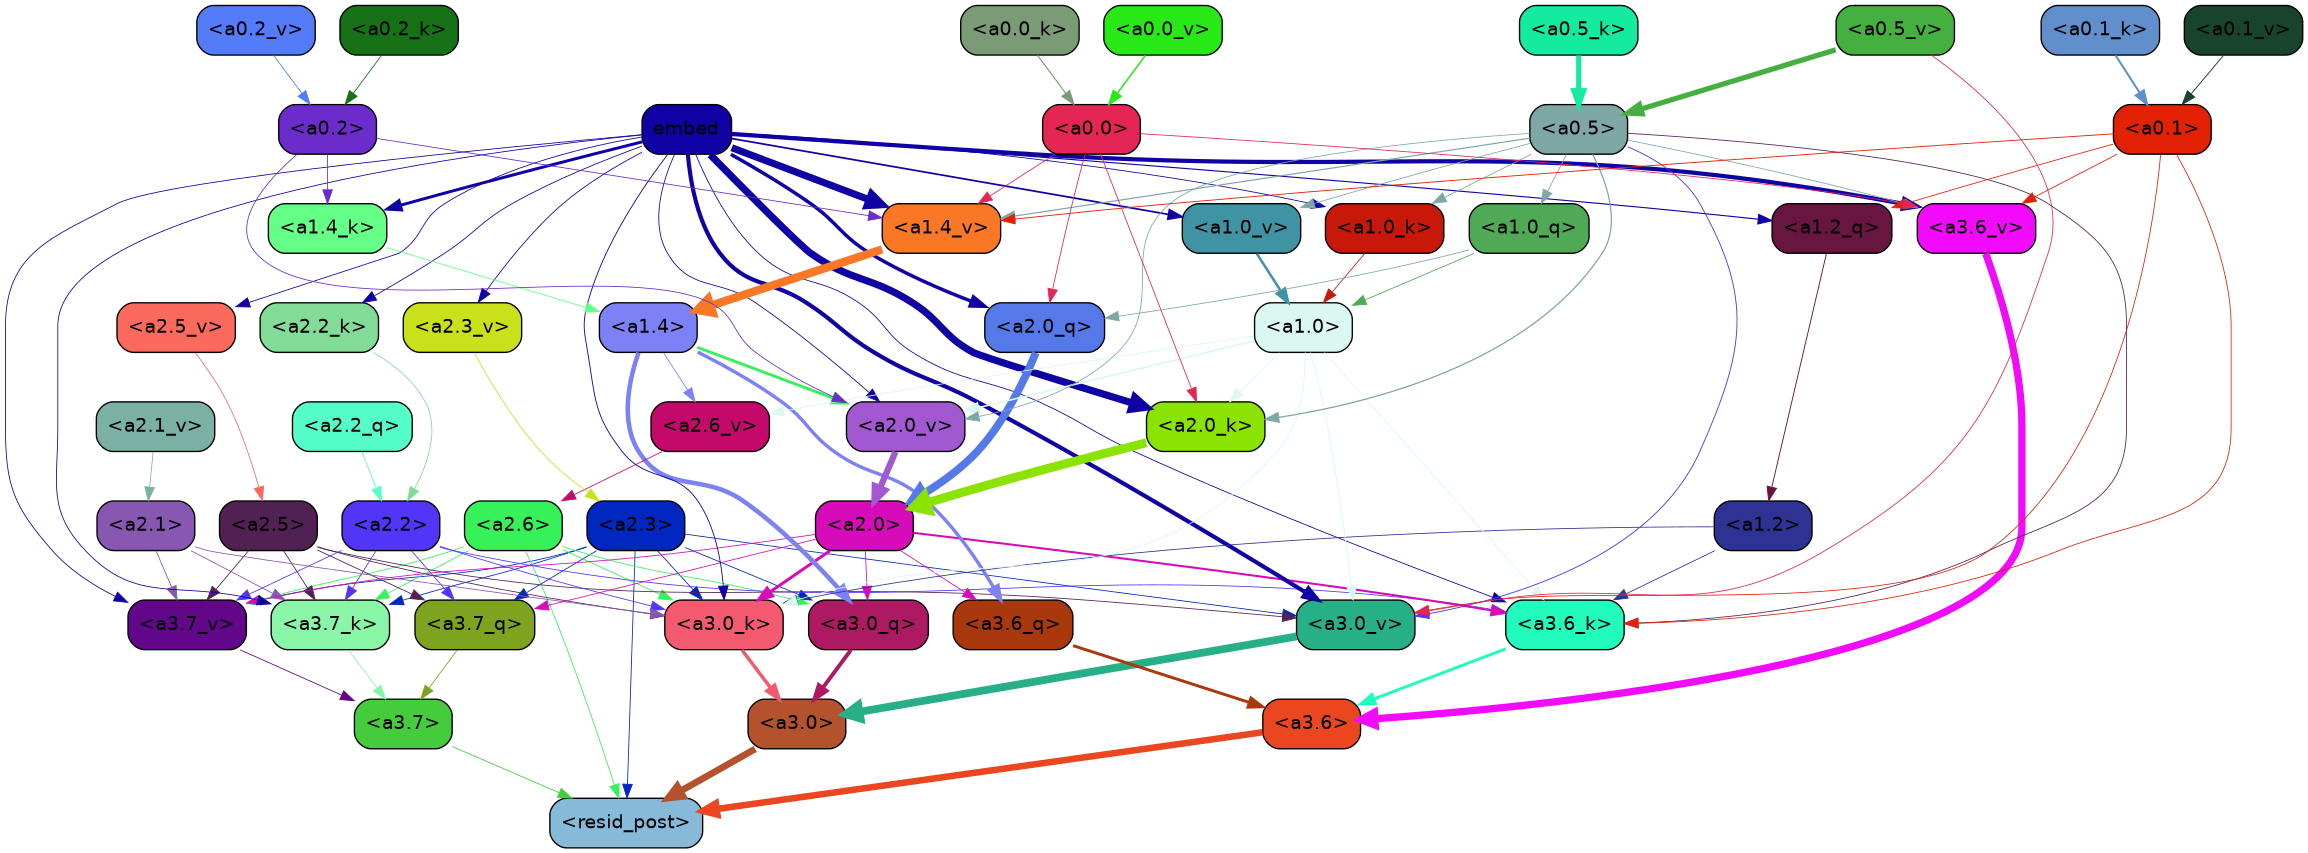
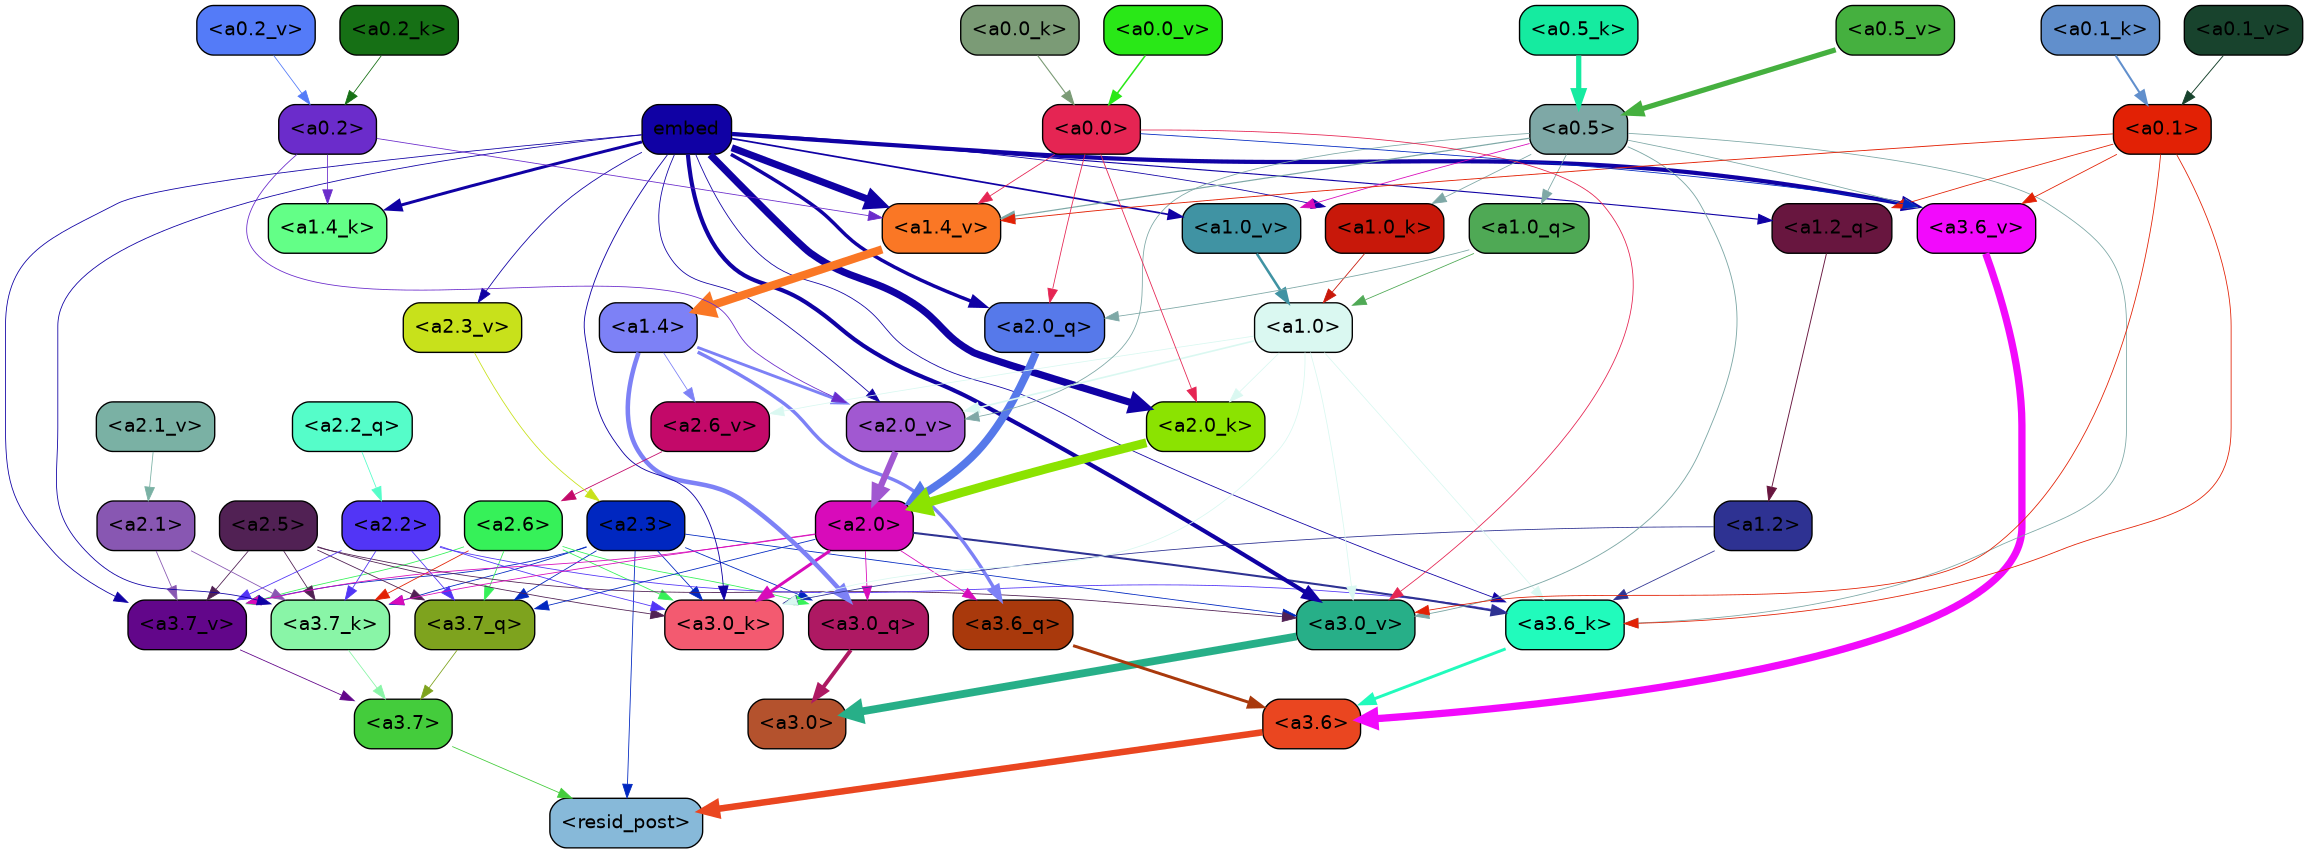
edge "<a0.0>" -> "<a3.6_v>": color #e52553 -> #0027c0
edge "<a0.5>" -> "<a1.0_v>": color #7ea8a6 -> #d80bba
edge "<a1.4_k>" -> "<a1.4>": removed
node "<a2.5_v>": removed
node "<a2.2_k>": removed
edge "<a0.5>" -> "<a2.0_k>": removed
edge "<a0.5>" -> "<a3.6_k>": color #512154 -> #7ea8a6
edge "<a1.4>" -> "<a2.0_v>": color #36f159 -> #7d81f6
edge "<a0.5>" -> "<a3.0_v>": color #5235f6 -> #7ea8a6
edge "<a0.5_v>" -> "<a3.0_v>": now "<a0.0>" -> "<a3.0_v>"
edge "<a2.6>" -> "<a3.7_k>": color #36f159 -> #e22105
edge "<a2.0>" -> "<a3.7_k>": added
edge "<a2.1>" -> "<a3.0_k>": removed
edge "<a2.0>" -> "<a3.7_q>": color #d80bba -> #0027c0
edge "<a2.0>" -> "<a3.6_k>": color #d80bba -> #2e3292
edge "<a2.6>" -> "<resid_post>": now "<a2.6>" -> "<a3.7_q>"
edge "<a3.0_k>" -> "<a3.0>": removed
edge "<a3.0>" -> "<resid_post>": removed
